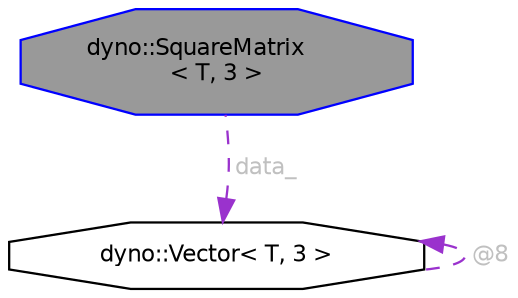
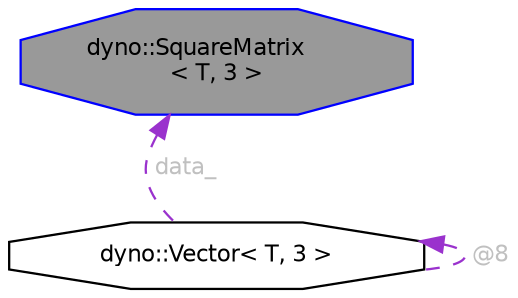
edge "dyno::SquareMatrix < T, 3 >" -> "dyno::Vector< T, 3 >": reversed
